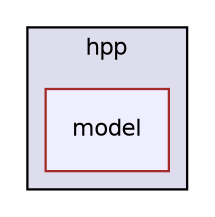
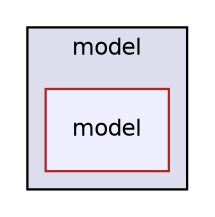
cluster "hpp": label "hpp" -> "model"
